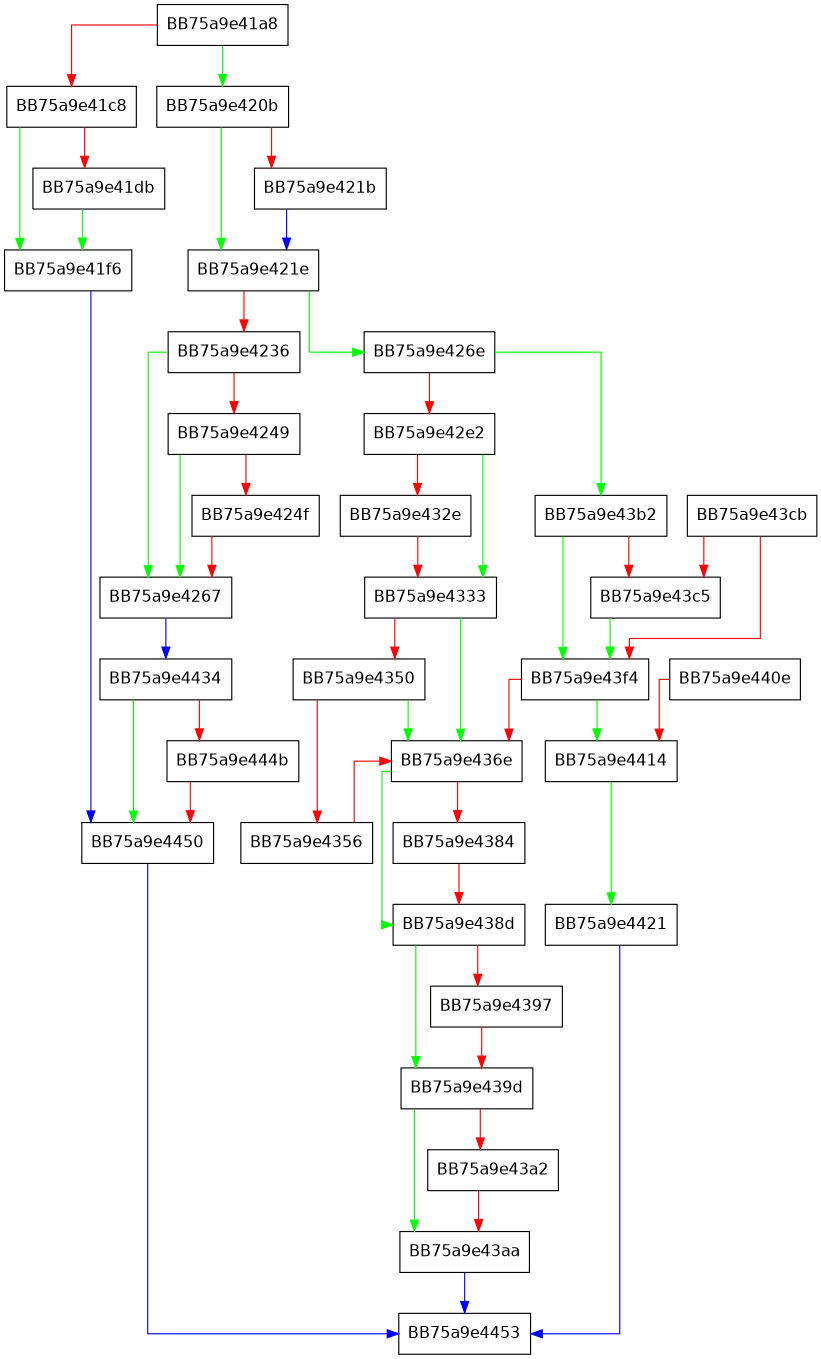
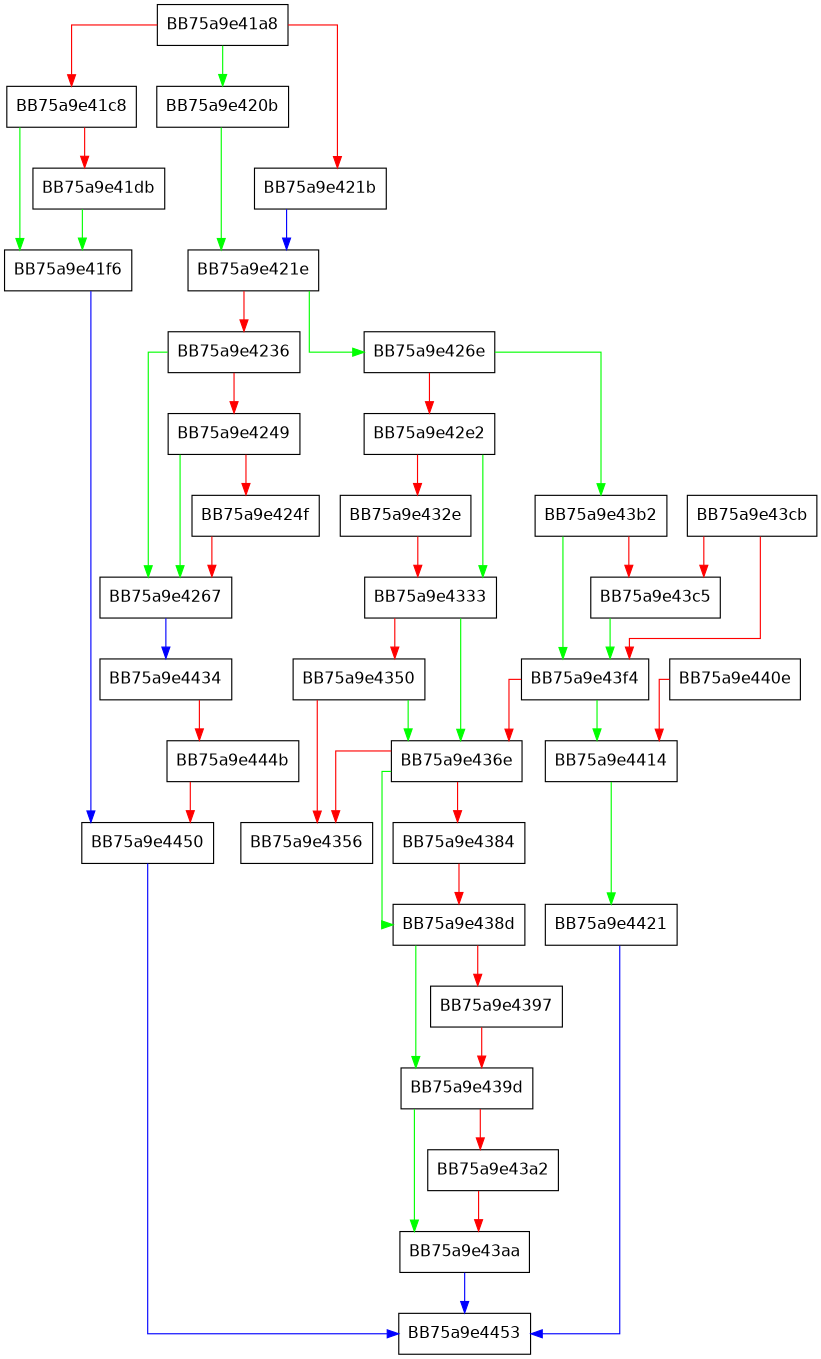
edge "BB75a9e420b" -> "BB75a9e421b": now "BB75a9e41a8" -> "BB75a9e421b"
edge "BB75a9e4434" -> "BB75a9e4450": removed
edge "BB75a9e4356" -> "BB75a9e436e": reversed
